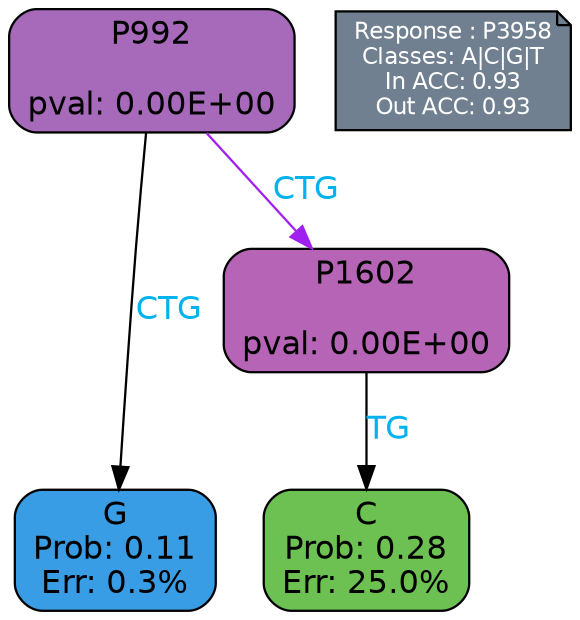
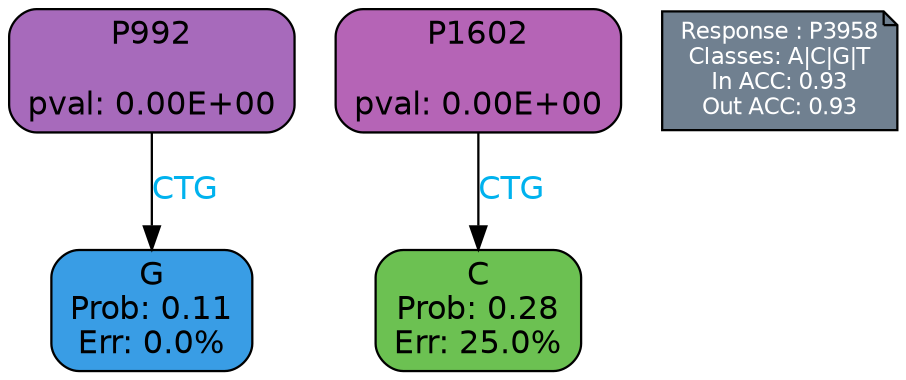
edge "P992 pval: 0.00E+00" -> "P1602 pval: 0.00E+00": removed, label "CTG"
edge "P1602 pval: 0.00E+00" -> "C Prob: 0.28 Err: 25.0%": label "TG" -> "CTG"
node "G Prob: 0.11 Err: 0.3%": label "G Prob: 0.11 Err: 0.3%" -> "G Prob: 0.11 Err: 0.0%"
